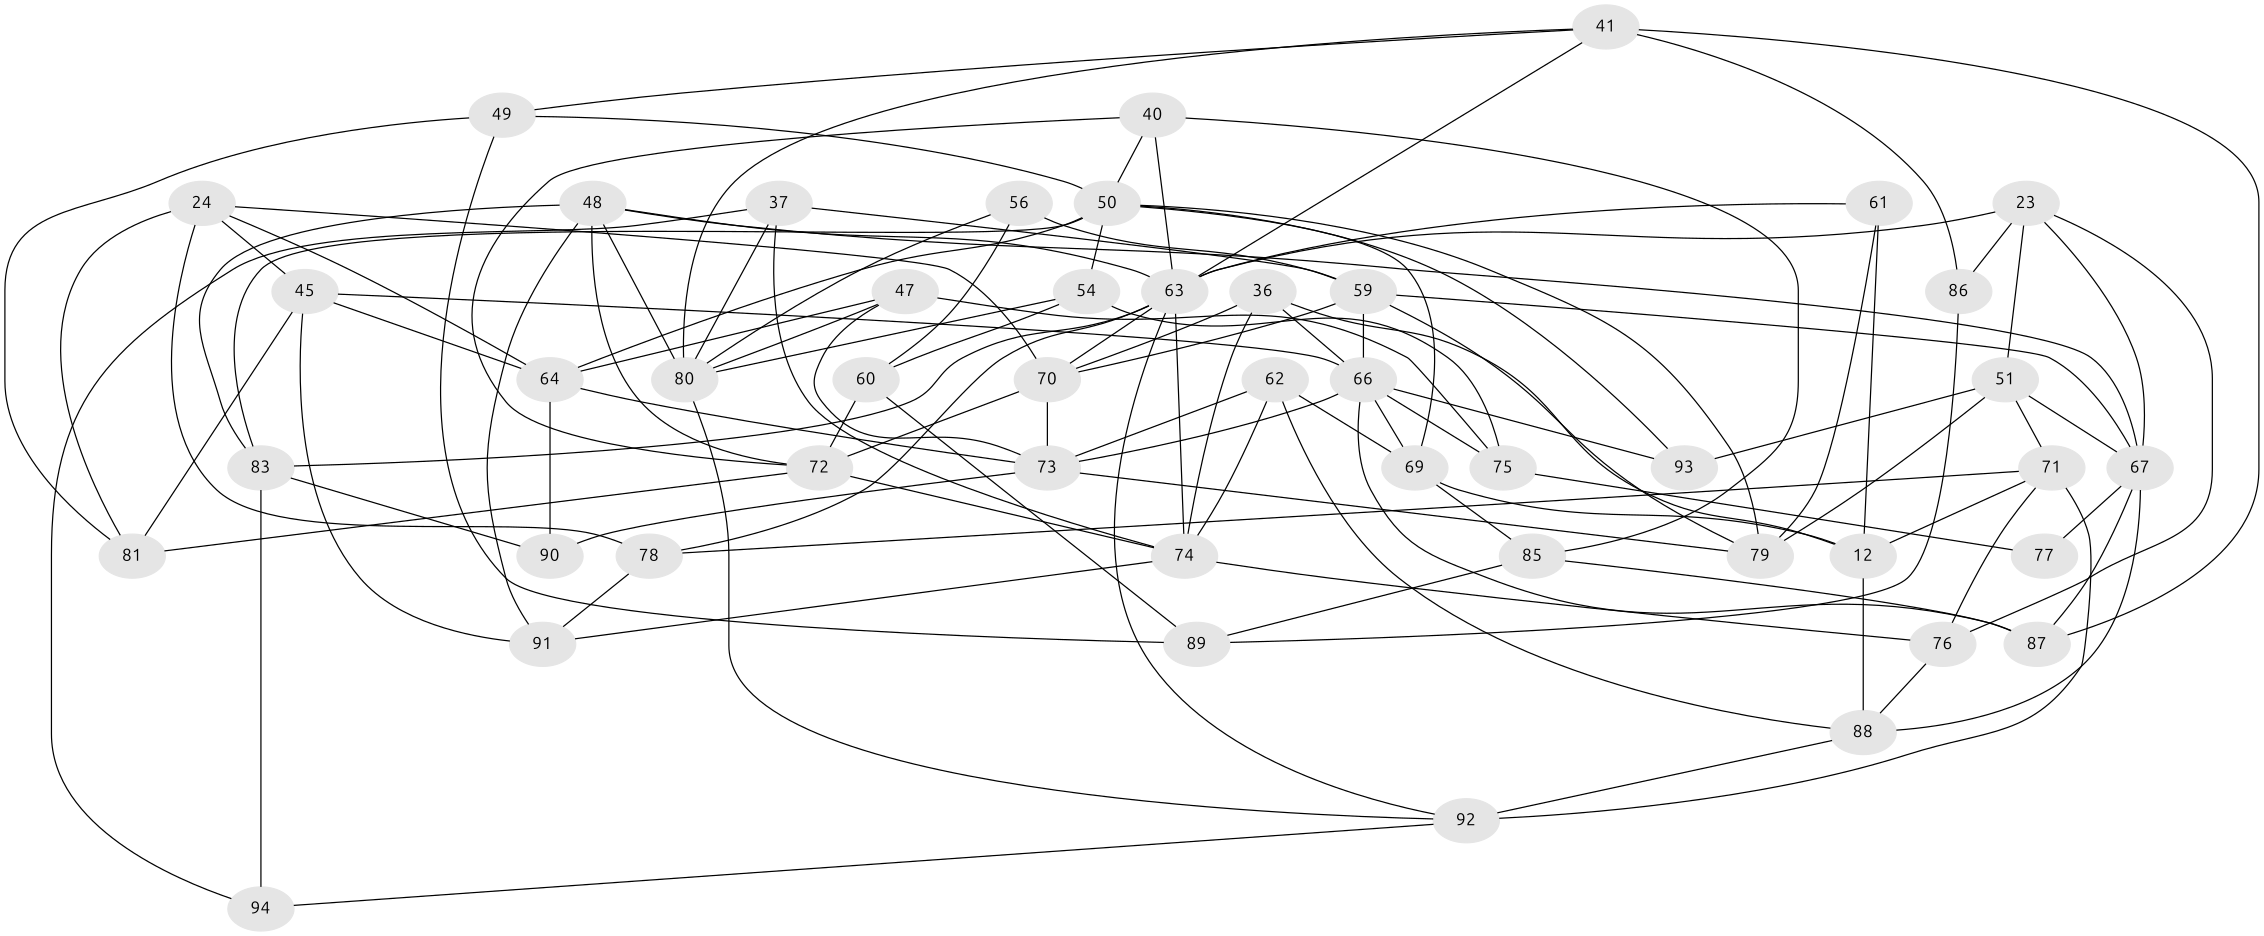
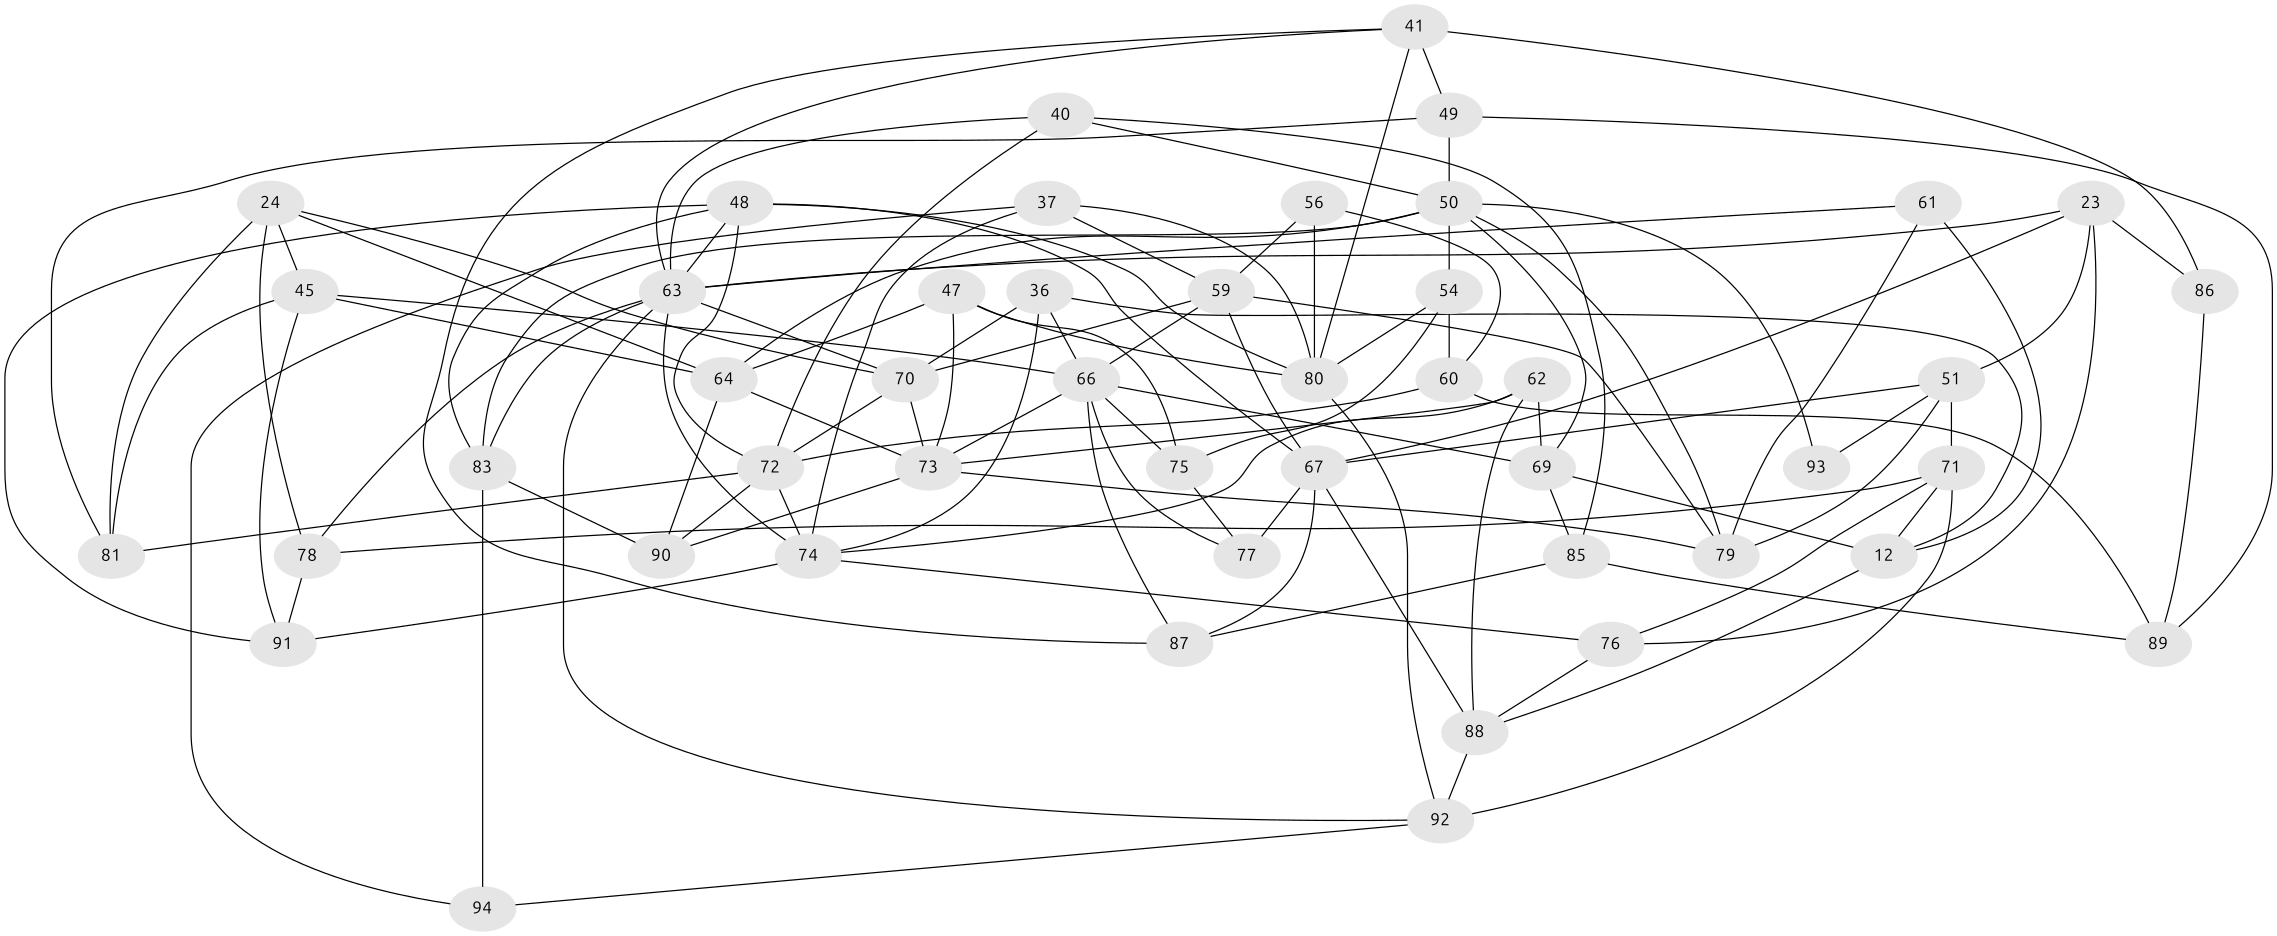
edge "66" -- "93": now "66" -- "77"
edge "72" -- "90": added
